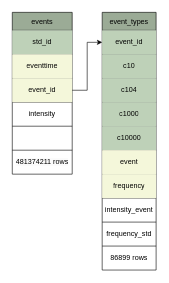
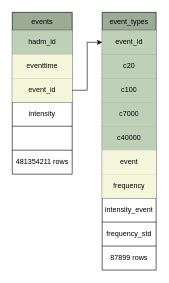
node "std_id": label "std_id" -> "hadm_id"
node "c10": label "c10" -> "c20"
node "c104": label "c104" -> "c100"
node "c1000": label "c1000" -> "c7000"
node "c10000": label "c10000" -> "c40000"
node "481374211 rows": label "481374211 rows" -> "481354211 rows"
node "86899 rows": label "86899 rows" -> "87899 rows"
